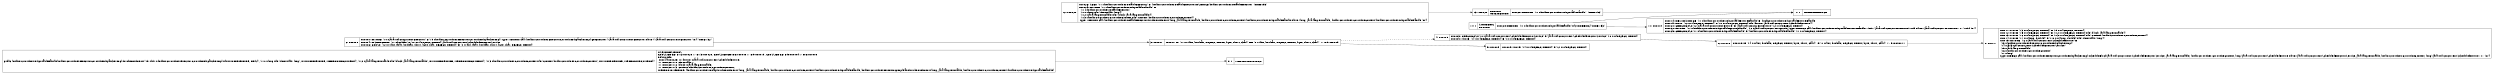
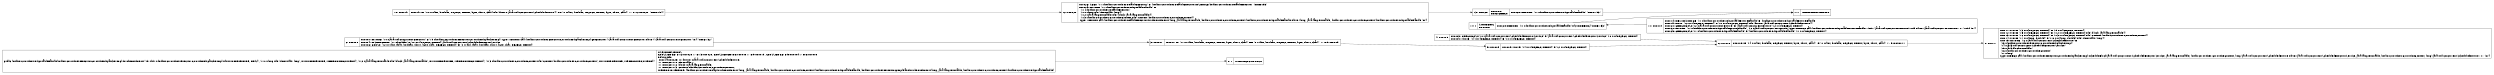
node "10: 0x001b": added
node "1: ?": text "MTH_EXIT_BLOCK" -> "MTH_EXIT_OVERRIDE"
node "13: 0x002e": text "ORIG_RETURN" -> "ORIG_CHECK"
edge "14: ?" -> "11: 0x001d": reversed
edge "3: 0x0007" -> "4: 0x0009": removed
edge "5: 0x000d" -> "6: 0x000e": added
node "8: 0x0011": text "(r5 I:java.lang.Runnable)" -> "(r5 I:java.block.Runnable)"
node "0: ?": text "MTH_ENTER_BLOCK" -> "MTH_OBJECT_BLOCK"
